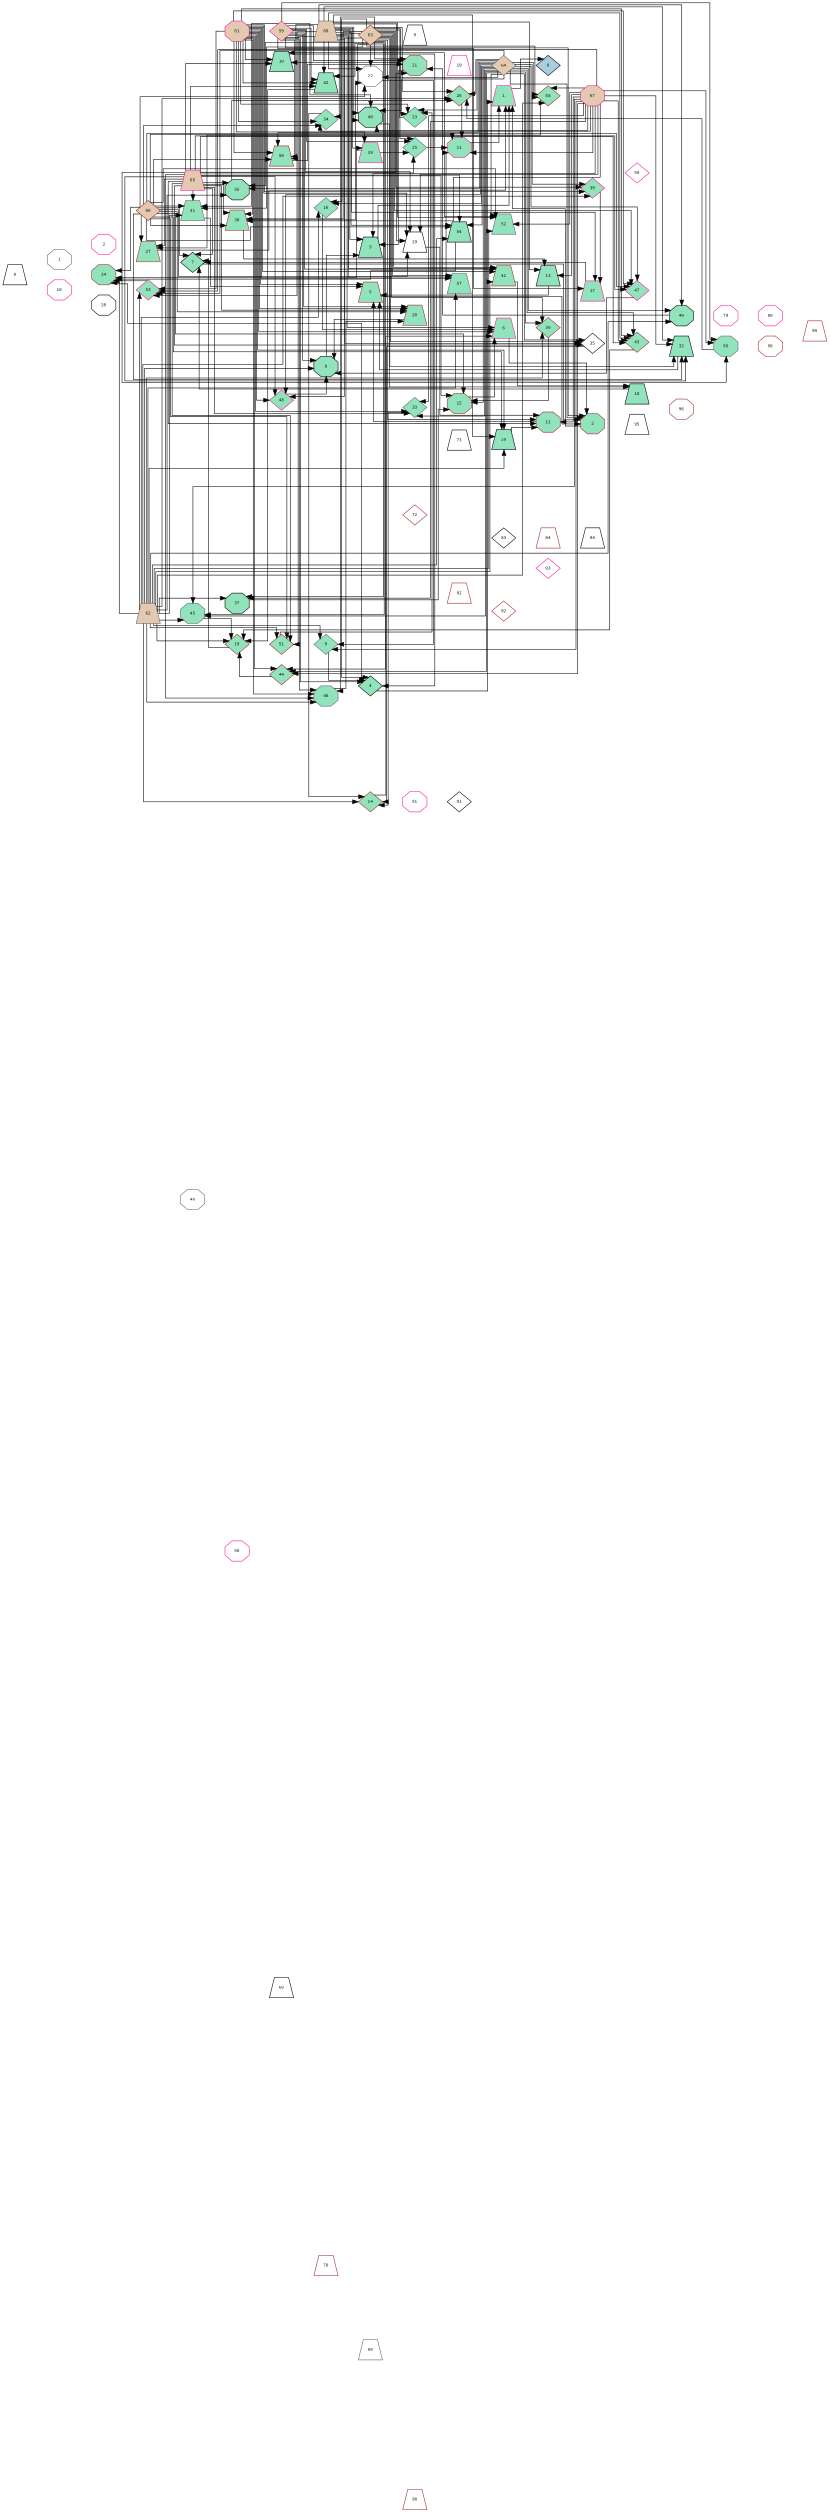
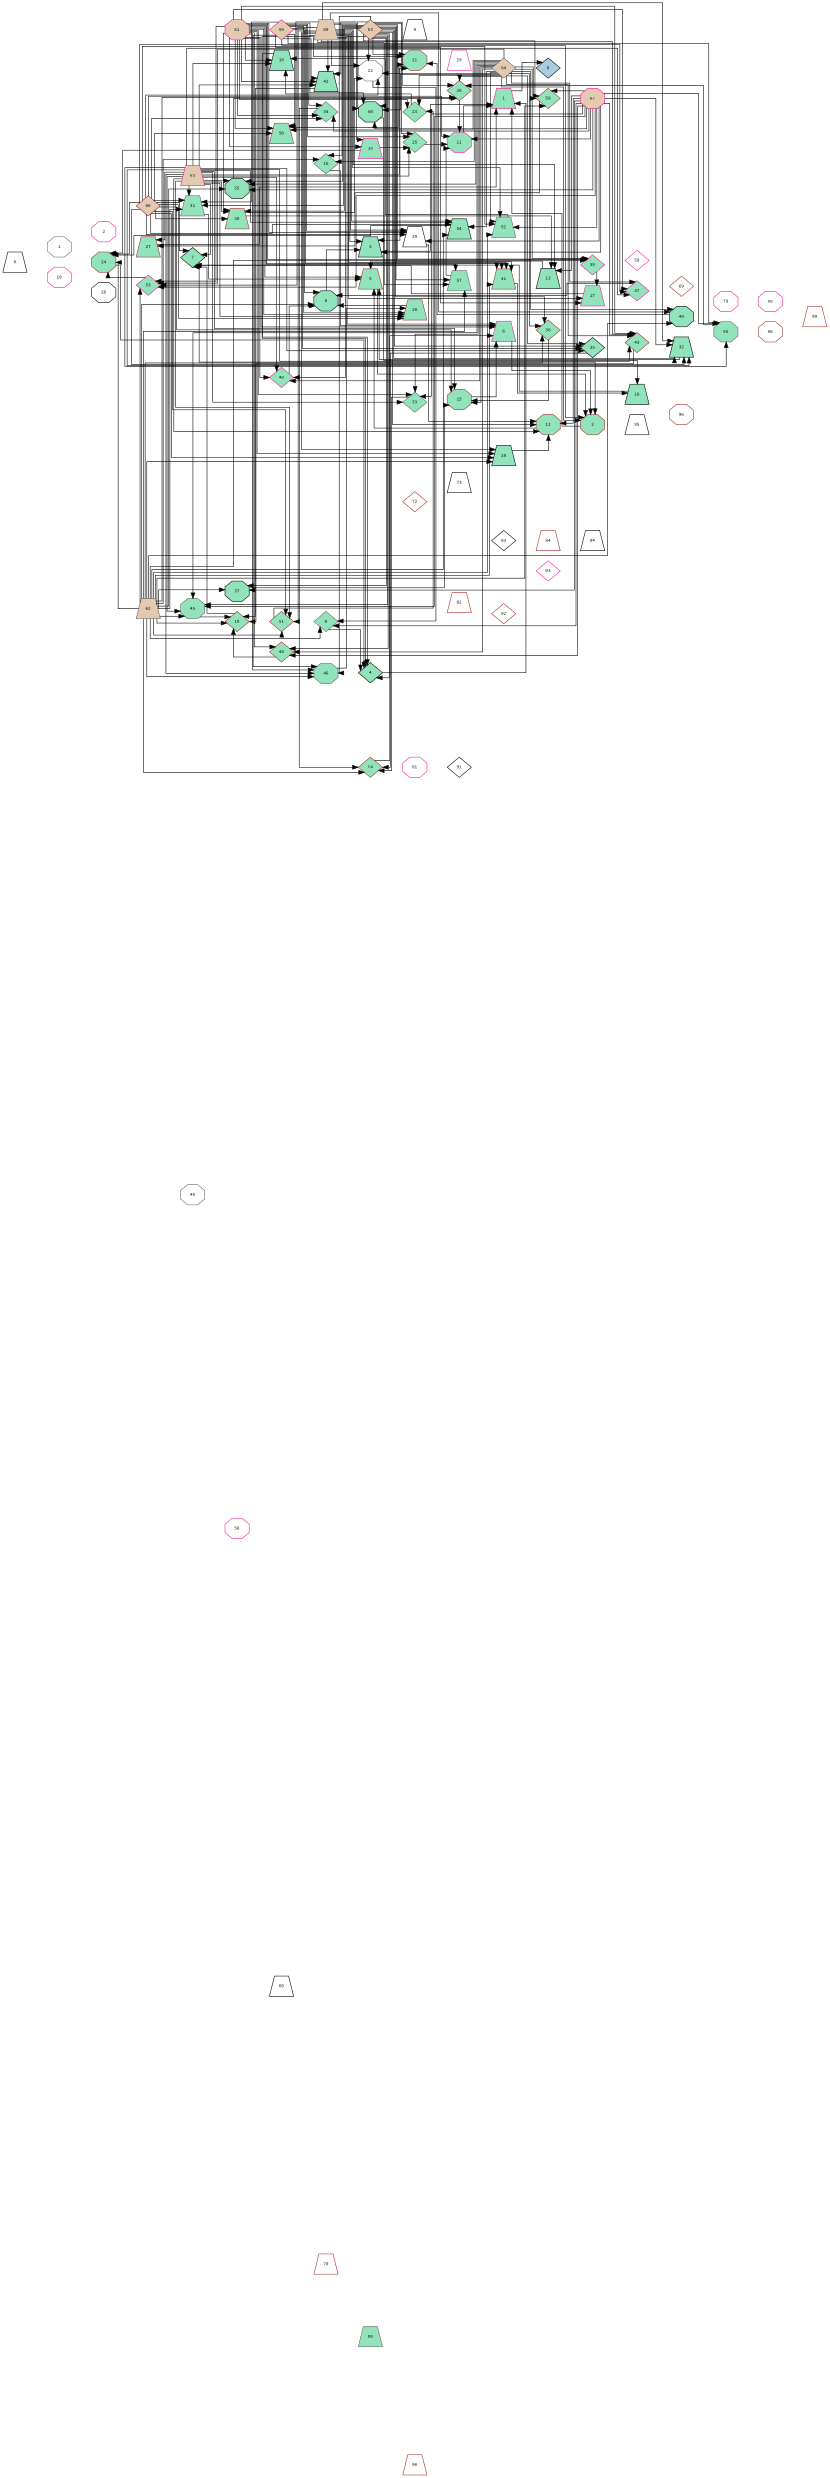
edge "63" -> "23": removed
edge "63" -> "47": removed
edge "67" -> "30": now "67" -> "55"
edge "66" -> "27": removed
node "69": added
node "35": fillcolor #ffffff -> #91e3bb
edge "65" -> "45": added
node "80": fillcolor #ffffff -> #91e3bb
